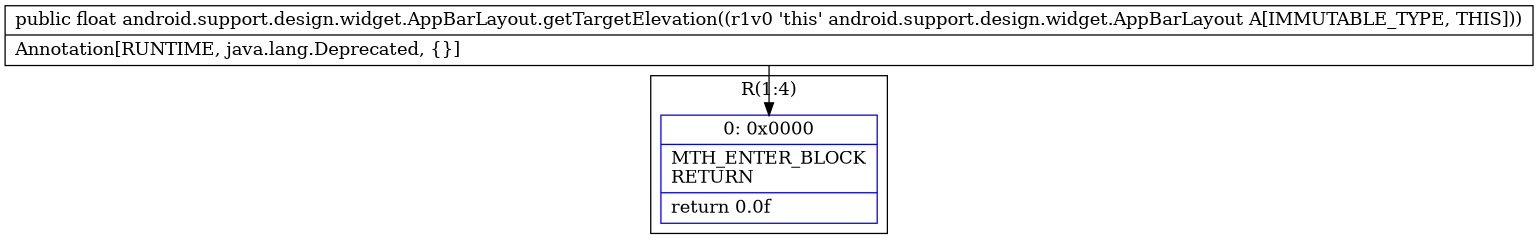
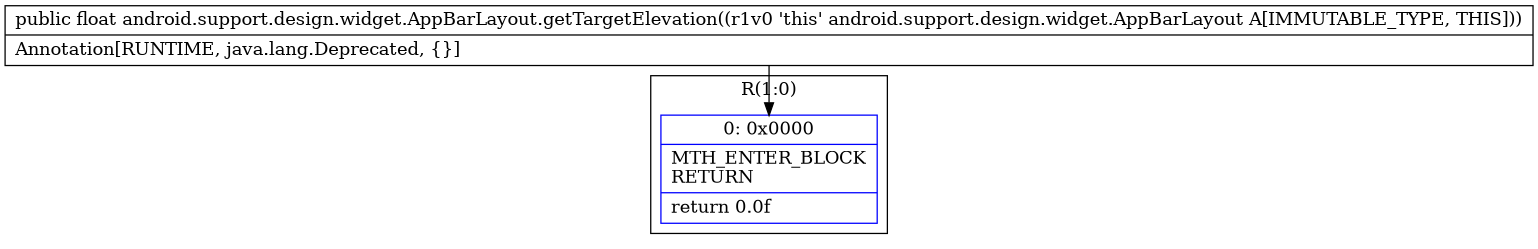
cluster "R(1:4)": label "R(1:4)" -> "R(1:0)"
